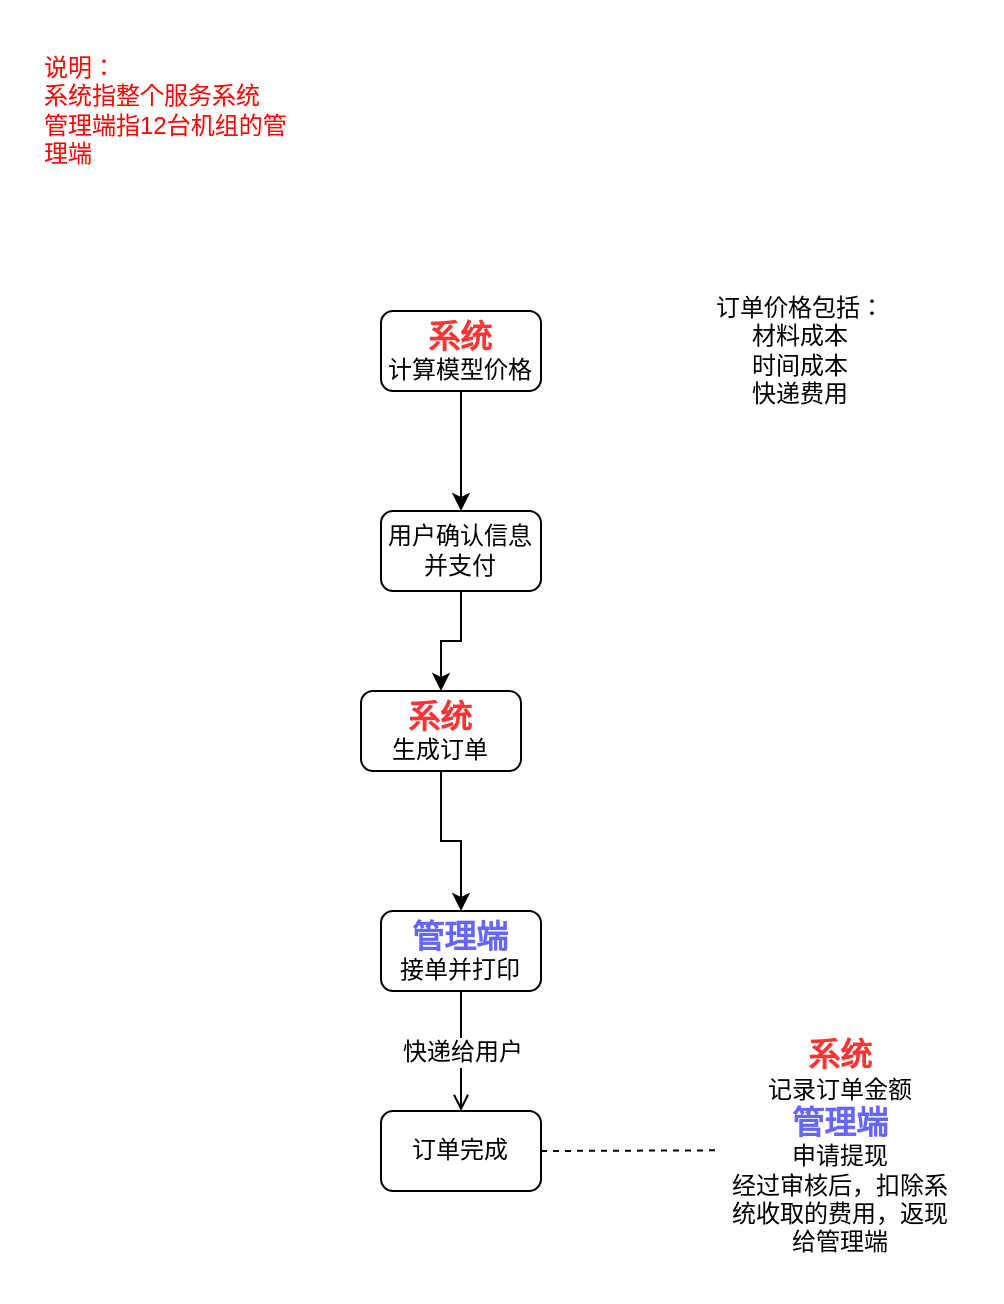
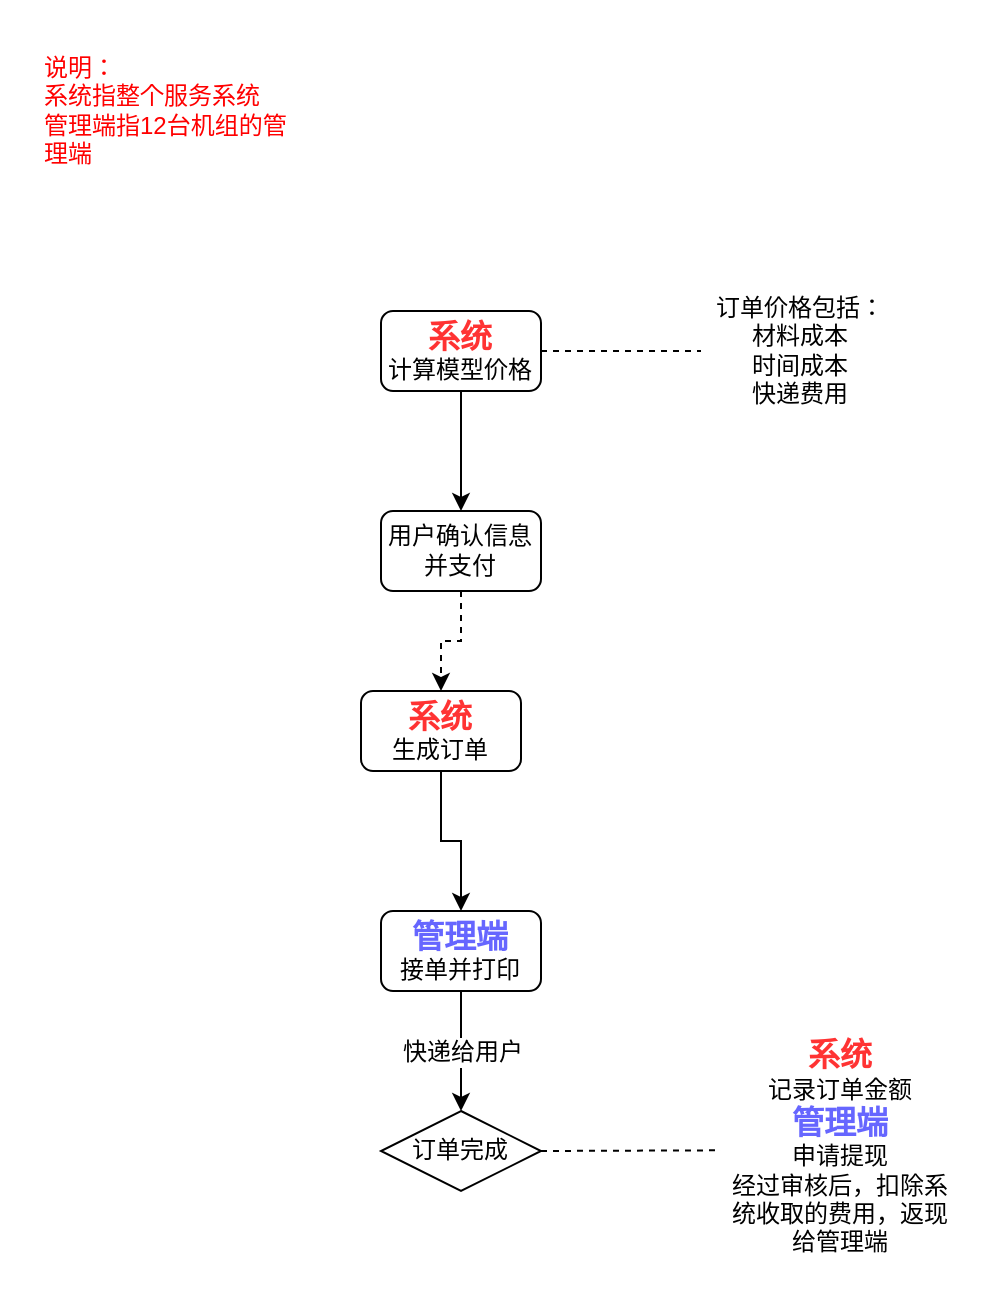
edge "系统 计算模型价格" -- "订单价格包括： 材料成本 时间成本 快递费用": added
edge "用户确认信息并支付" -> "系统 生成订单": style solid -> dashed
edge "管理端 接单并打印" -> "订单完成": arrowhead open -> classic
node "订单完成": shape rounded rectangle -> diamond
